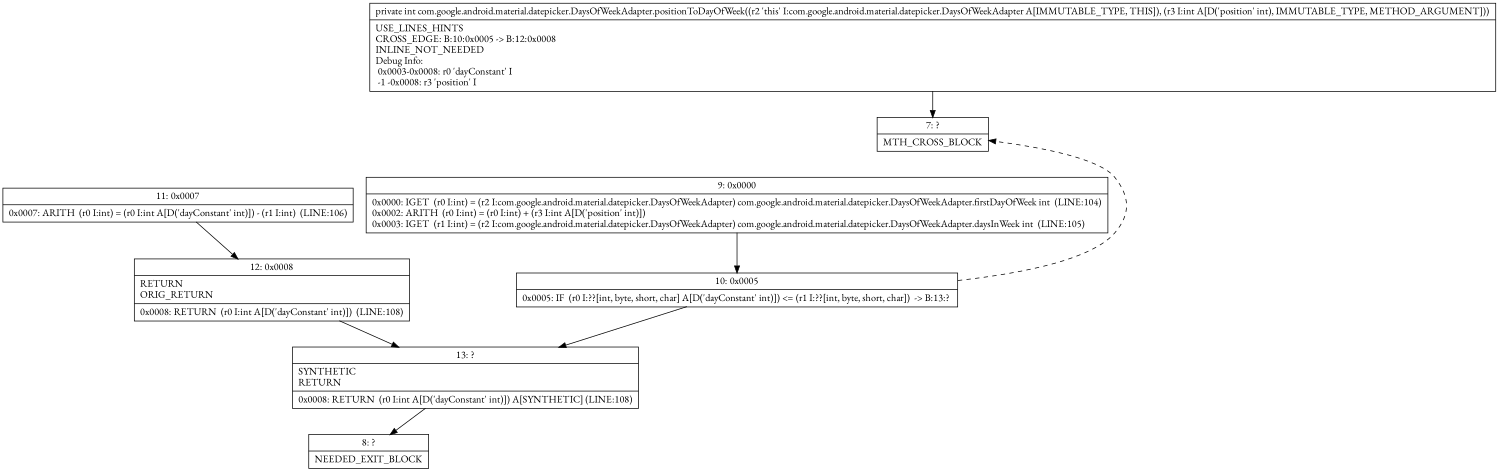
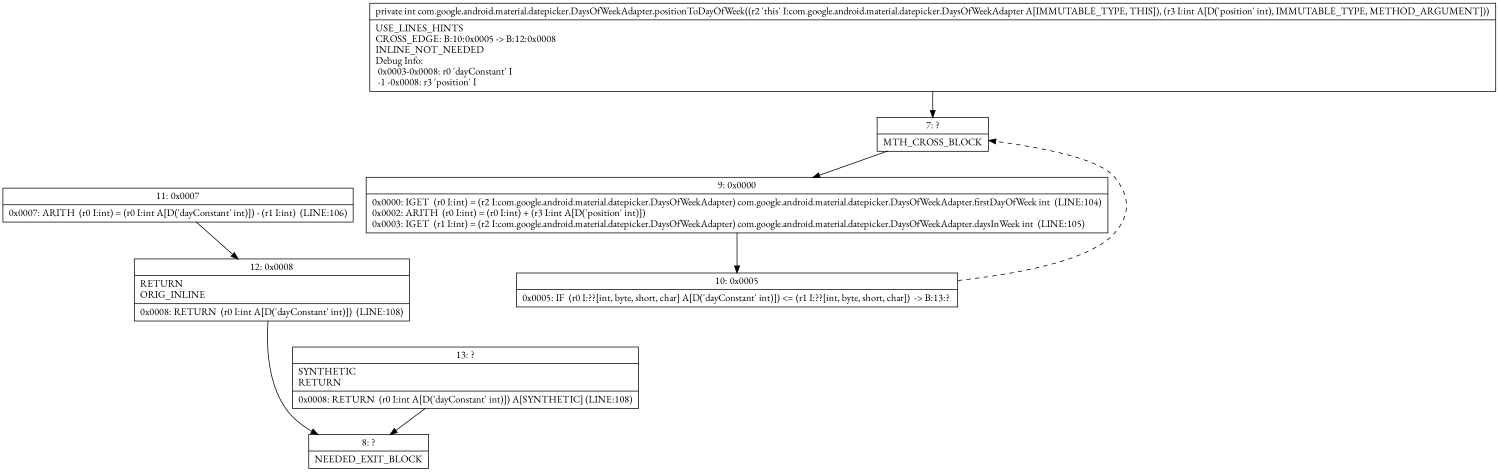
edge "7: ?" -> "9: 0x0000": added
node "12: 0x0008": text "ORIG_RETURN" -> "ORIG_INLINE"
edge "10: 0x0005" -> "13: ?": removed
edge "12: 0x0008" -> "13: ?": now "12: 0x0008" -> "8: ?"
